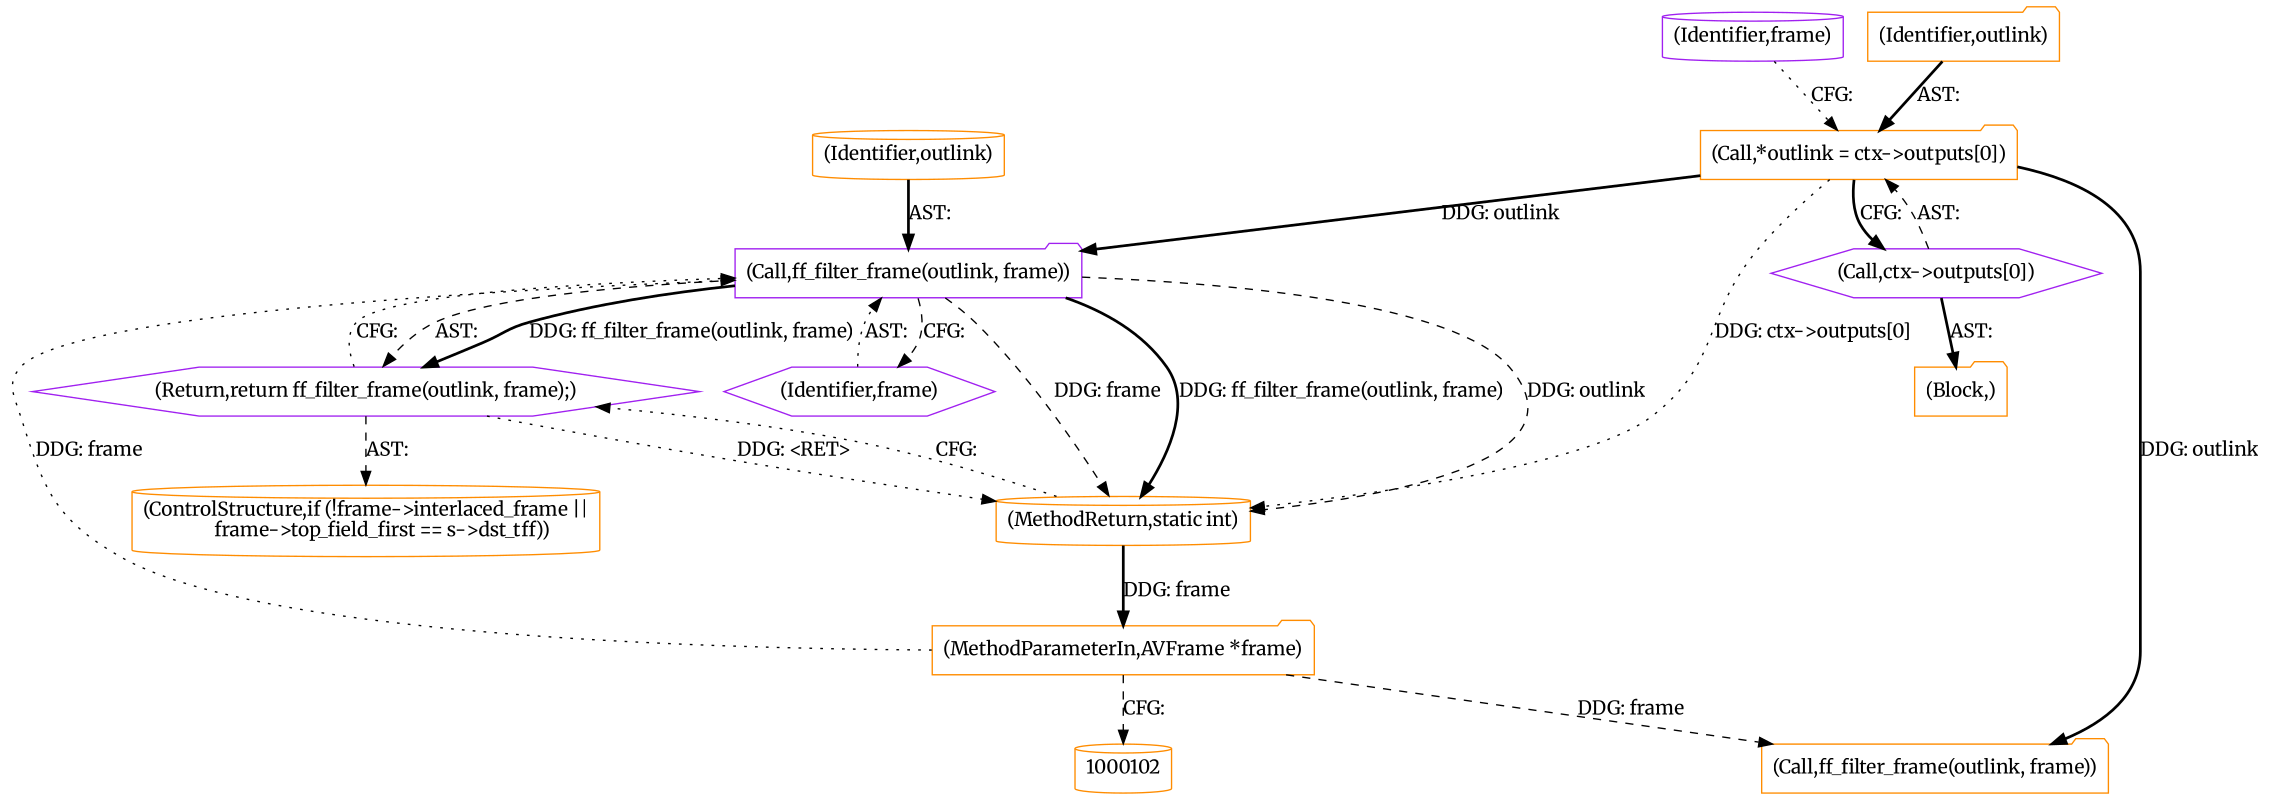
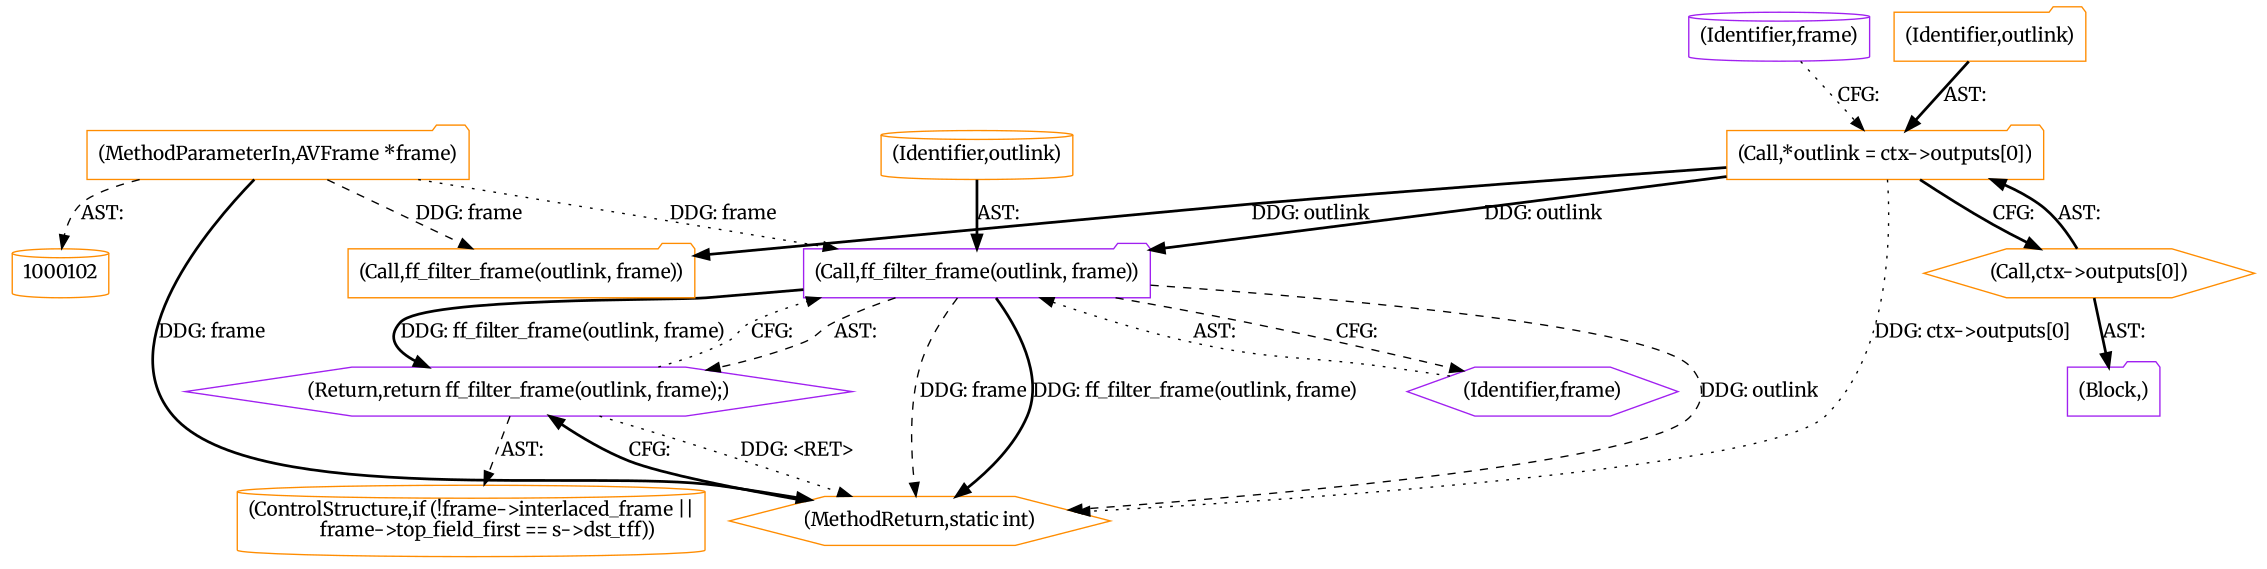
edge "(Call,ctx->outputs[0])" -> "(Call,*outlink = ctx->outputs[0])": style dashed -> bold
node "(Call,ctx->outputs[0])": color purple -> darkorange
node "(Block,)": color darkorange -> purple
edge "(MethodReturn,static int)" -> "(Return,return ff_filter_frame(outlink, frame);)": style dotted -> bold
node "(MethodReturn,static int)": shape cylinder -> hexagon
edge "(MethodReturn,static int)" -> "(MethodParameterIn,AVFrame *frame)": reversed
edge "(MethodParameterIn,AVFrame *frame)" -> "1000102": label "CFG: " -> "AST: "
